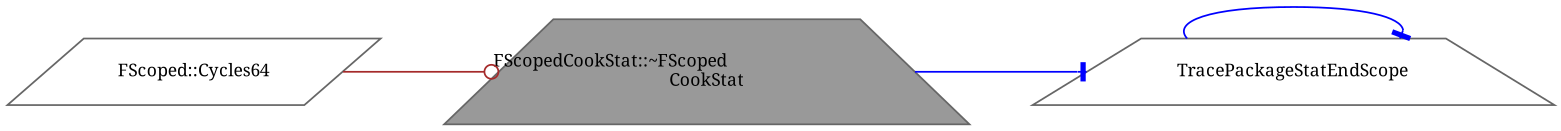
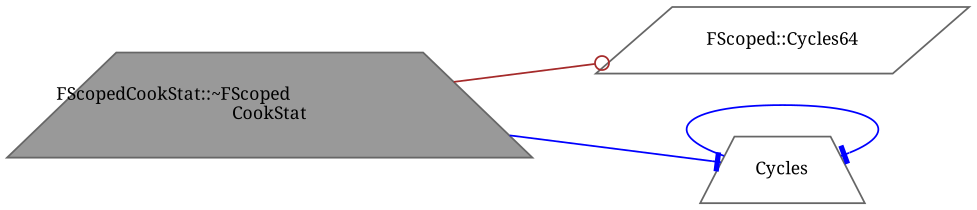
edge "FScoped::Cycles64" -> "FScopedCookStat::~FScoped CookStat": reversed
node "TracePackageStatEndScope": label "TracePackageStatEndScope" -> "Cycles"
